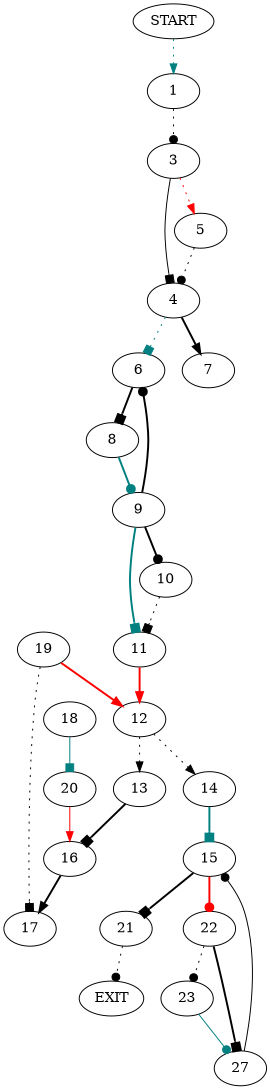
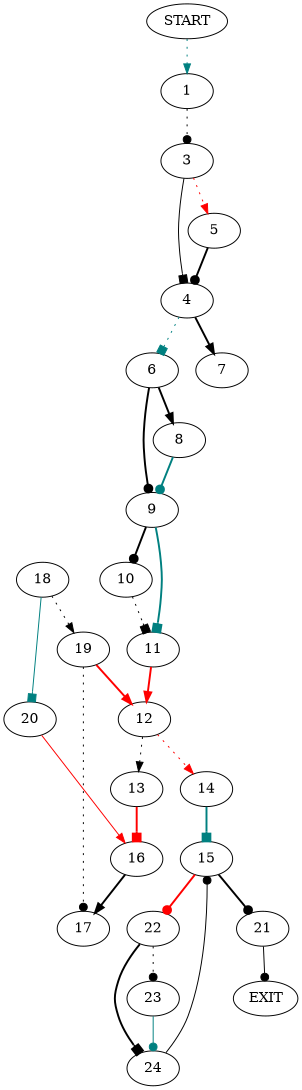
edge "5" -> "4": style dotted -> bold
edge "6" -> "8": arrowhead box -> normal
edge "9" -> "6": reversed
edge "18" -> "19": added
edge "12" -> "14": color black -> red
edge "19" -> "17": arrowhead box -> dot
edge "13" -> "16": color black -> red
edge "15" -> "21": arrowhead box -> dot
edge "21" -> "EXIT": style dotted -> solid
node "27": label "27" -> "24"
